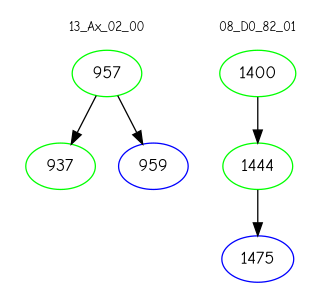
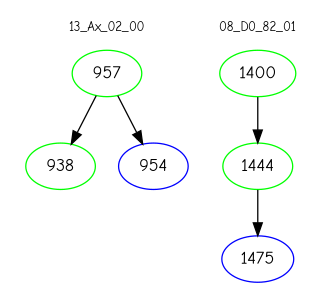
node "937": label "937" -> "938"
node "959": label "959" -> "954"
